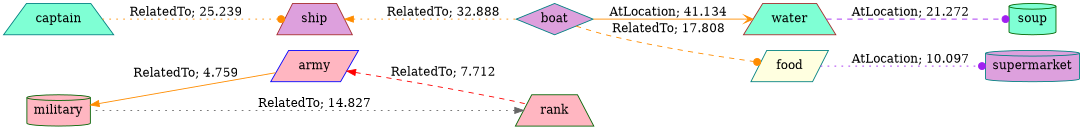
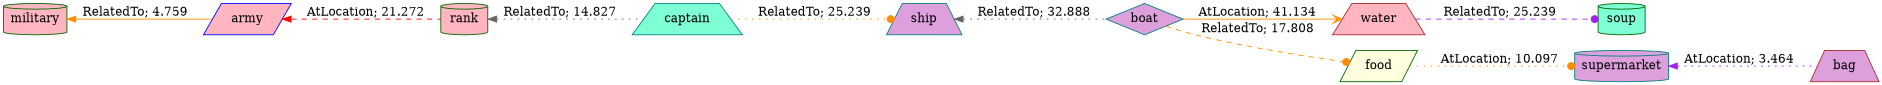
edge "water" -> "soup": label "AtLocation; 21.272" -> "RelatedTo; 25.239"
node "ship": color brown -> teal
edge "boat" -> "ship": color darkorange -> gray40
node "water": fillcolor aquamarine -> lightpink
node "food": color teal -> darkgreen
edge "food" -> "supermarket": color purple -> darkorange
node "bag": added
edge "rank" -> "army": label "RelatedTo; 7.712" -> "AtLocation; 21.272"
edge "military" -> "rank": now "captain" -> "rank"
node "rank": shape trapezium -> cylinder
